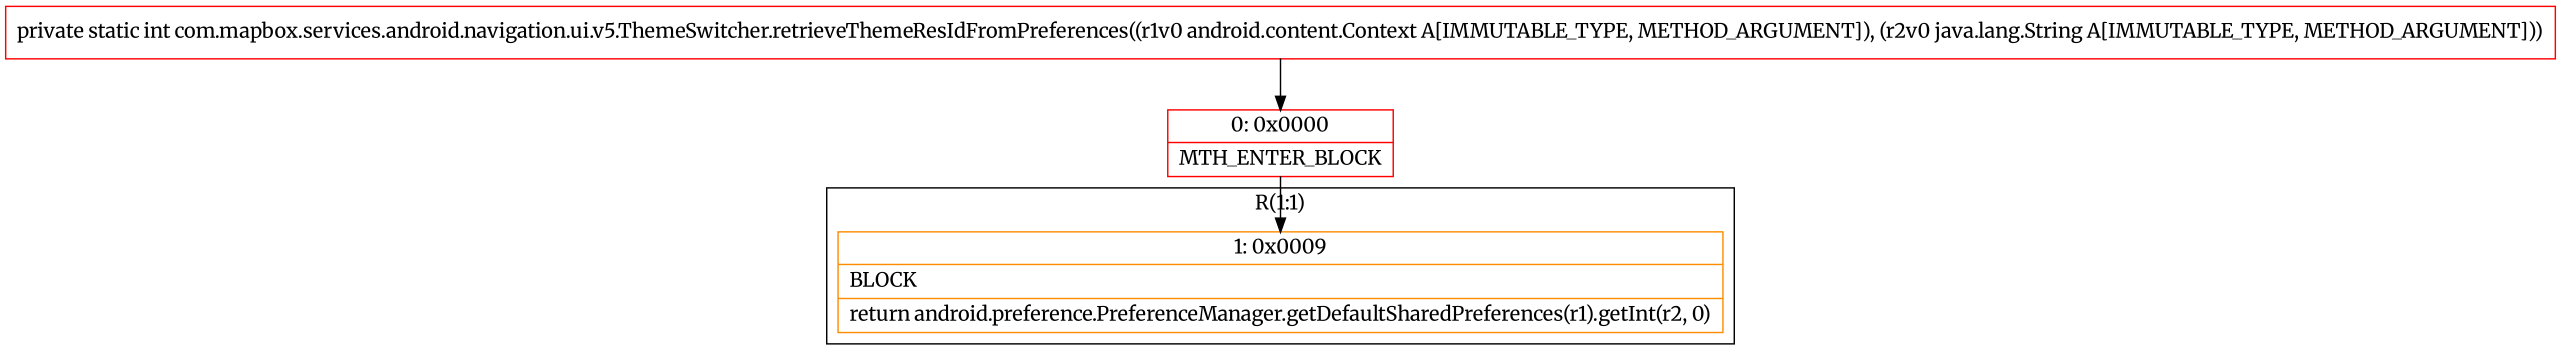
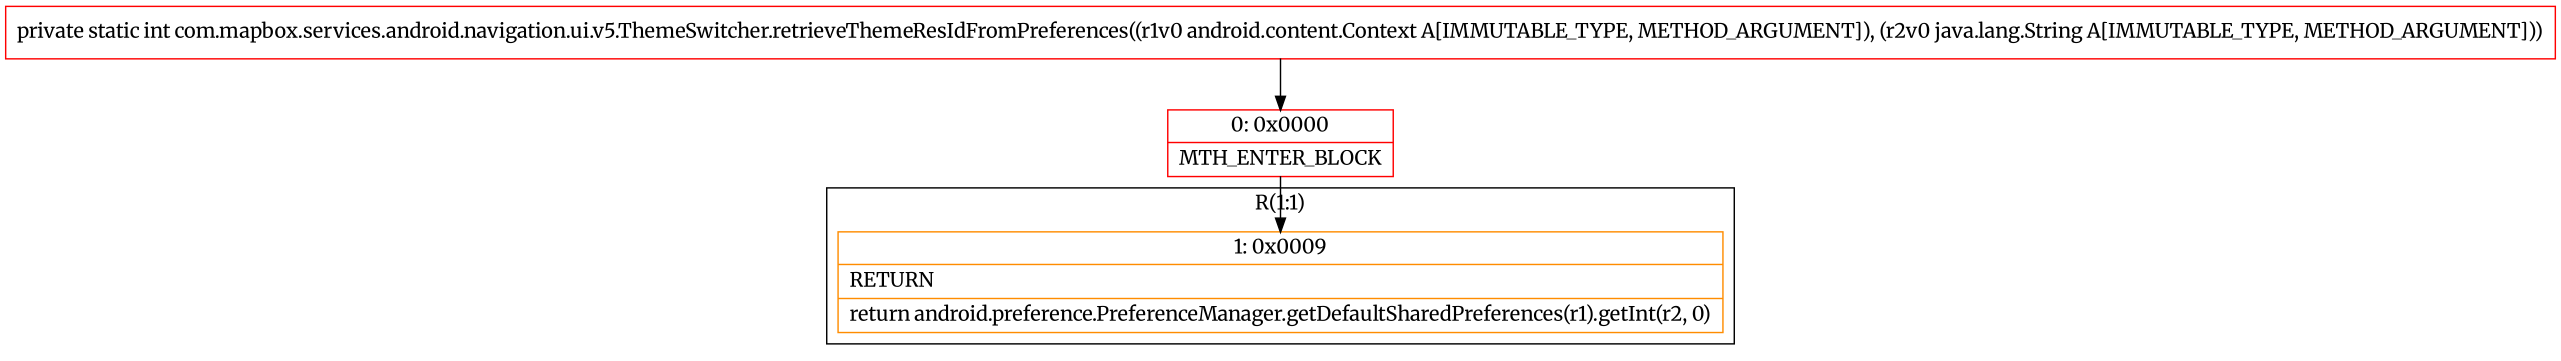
node "1: 0x0009": text "BLOCK" -> "RETURN"
